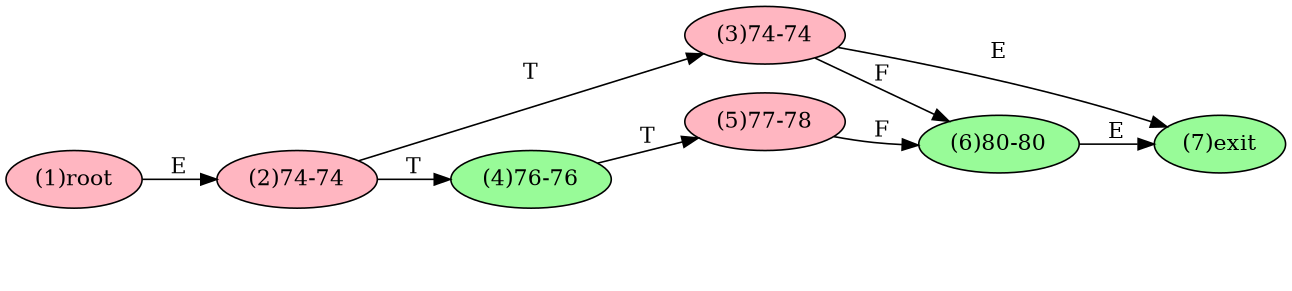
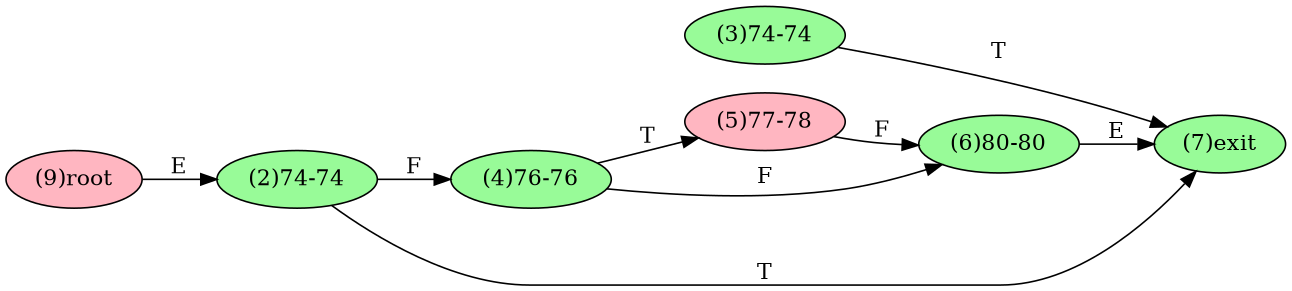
node "(3)74-74": fillcolor lightpink -> palegreen
edge "(3)74-74" -> "(7)exit": label "E" -> "T"
edge "(3)74-74" -> "(6)80-80": now "(4)76-76" -> "(6)80-80"
edge "(2)74-74" -> "(3)74-74": now "(2)74-74" -> "(7)exit"
edge "(2)74-74" -> "(4)76-76": label "T" -> "F"
node "(1)root": label "(1)root" -> "(9)root"
node "(2)74-74": fillcolor lightpink -> palegreen
